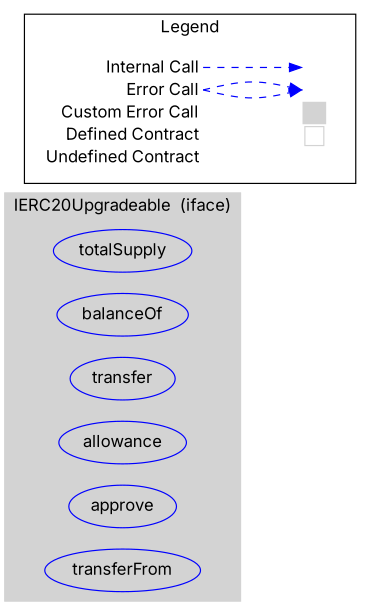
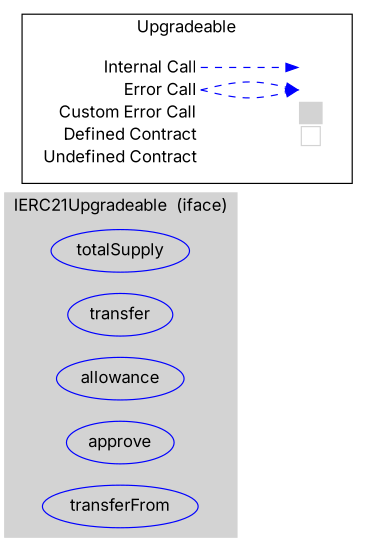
cluster "Legend": label "Legend" -> "Upgradeable"
cluster "IERC20Upgradeable  (iface)": label "IERC20Upgradeable  (iface)" -> "IERC21Upgradeable  (iface)"
node "balanceOf": removed
